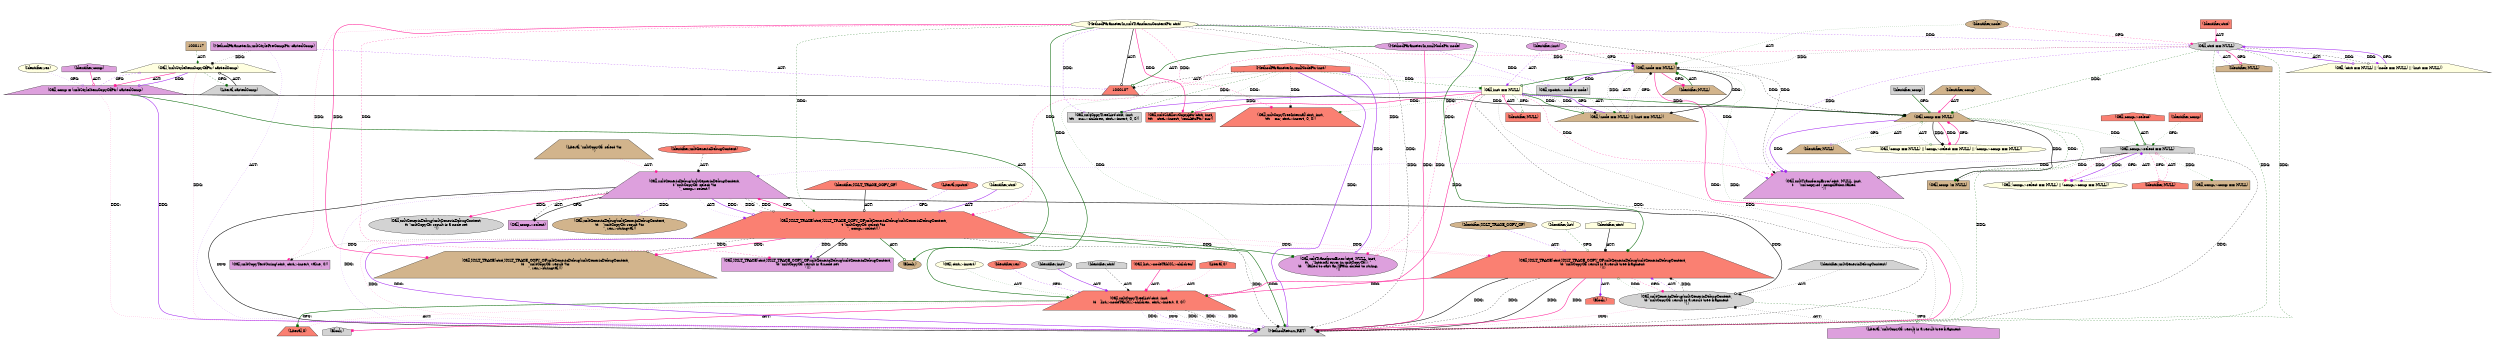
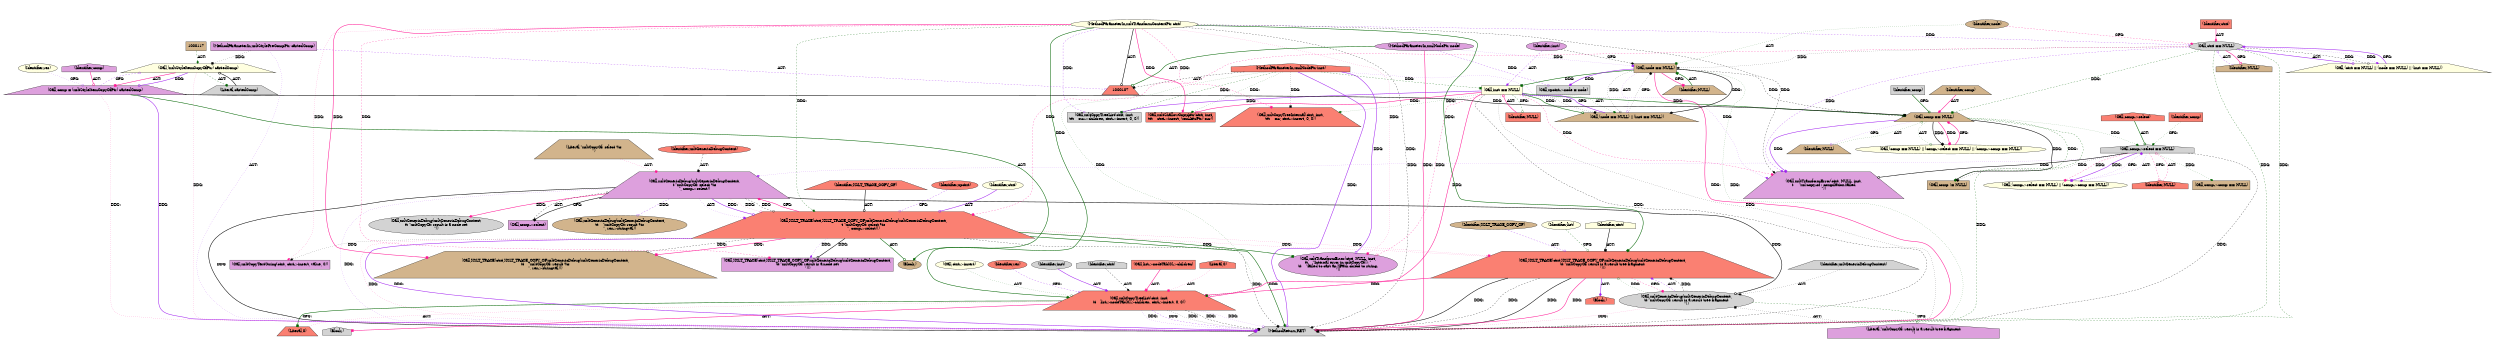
edge "(Call,node == NULL)" -> "(Call,inst == NULL)": arrowhead odot -> box
edge "(Call,(xsltStyleItemCopyOfPtr) castedComp)" -> "(Literal,castedComp)": label "CFG: " -> "AST: "
node "(Literal,xpctxt)": label "(Literal,xpctxt)" -> "(Identifier,xpctxt)"
